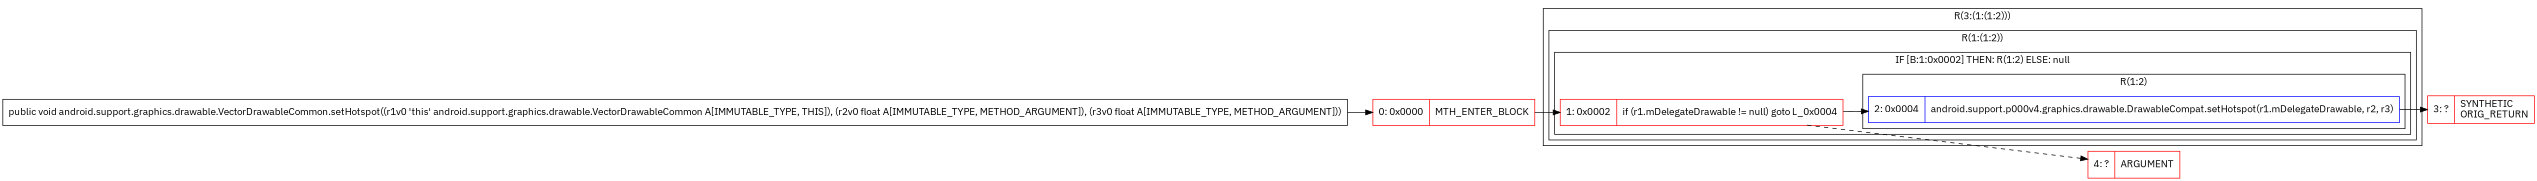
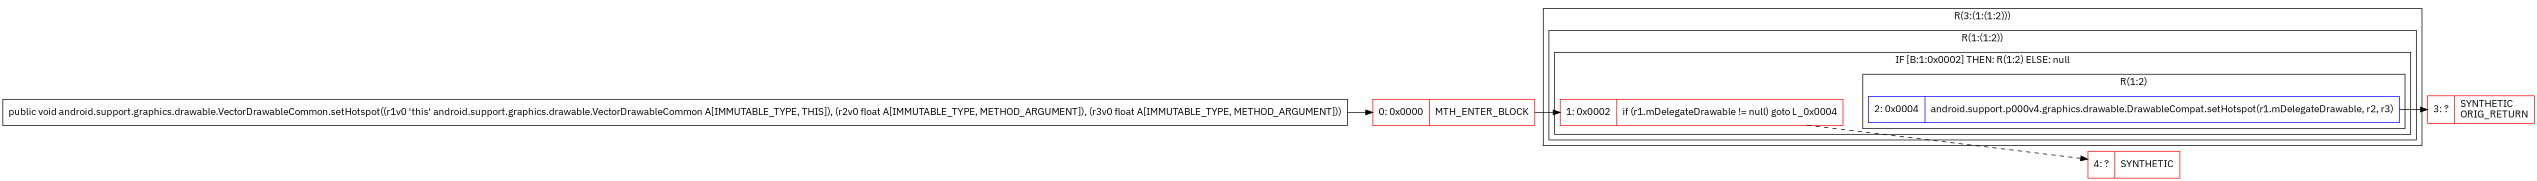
edge "1: 0x0002" -> "2: 0x0004": removed
node "4: ?": text "ARGUMENT" -> "SYNTHETIC"
